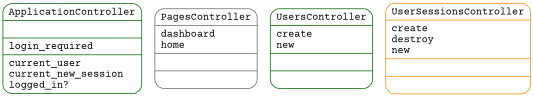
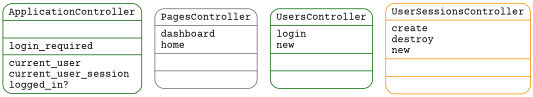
node "UsersController": text "create" -> "login"
node "ApplicationController": text "current_new_session" -> "current_user_session"
